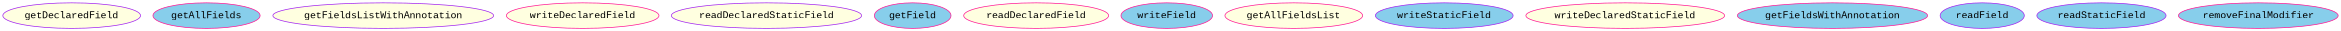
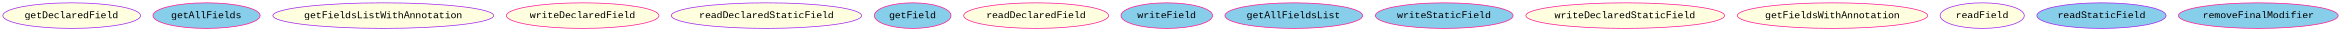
node "getAllFieldsList": fillcolor lightyellow -> skyblue
node "writeStaticField": color purple -> deeppink
node "getFieldsWithAnnotation": fillcolor skyblue -> lightyellow
node "readField": fillcolor skyblue -> lightyellow
